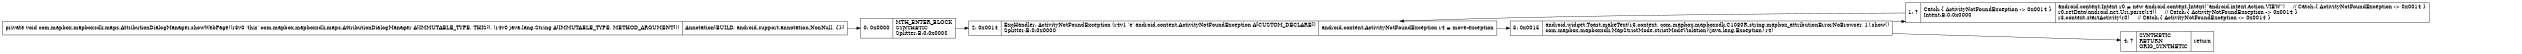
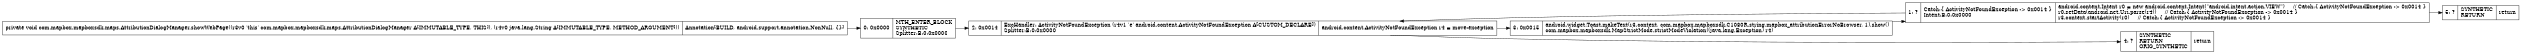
node "5: ?": added
edge "3: 0x0015" -> "4: ?": now "2: 0x0014" -> "4: ?"
